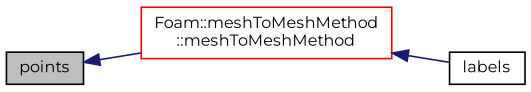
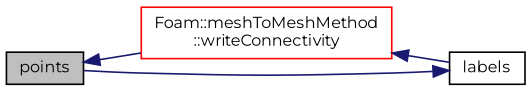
node "Foam::meshToMeshMethod ::meshToMeshMethod": label "Foam::meshToMeshMethod ::meshToMeshMethod" -> "Foam::meshToMeshMethod ::writeConnectivity"
edge "points" -> "labels": added
